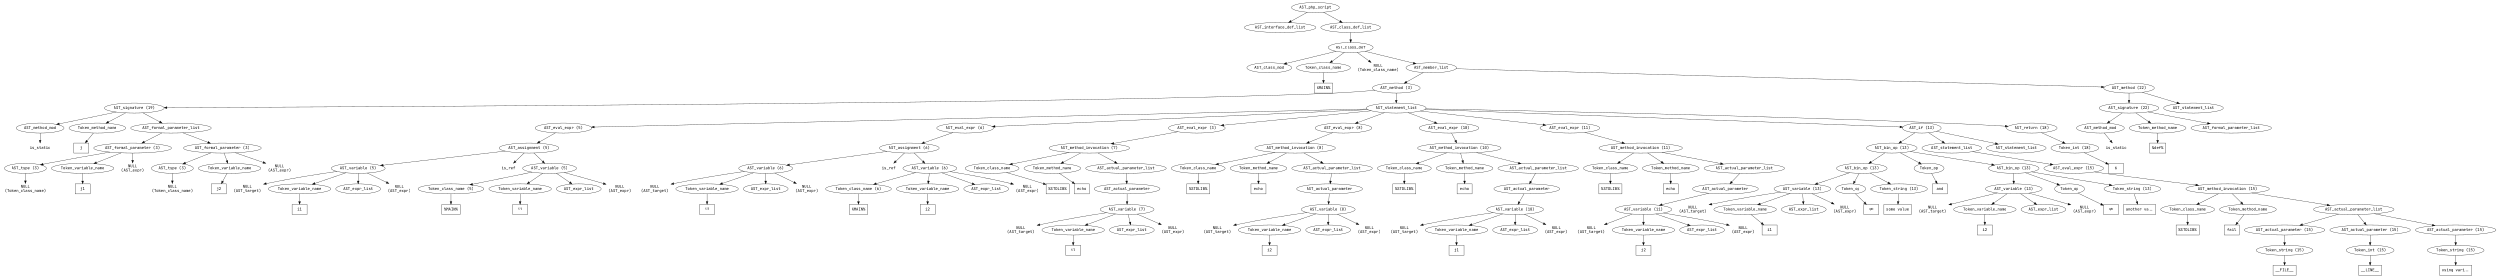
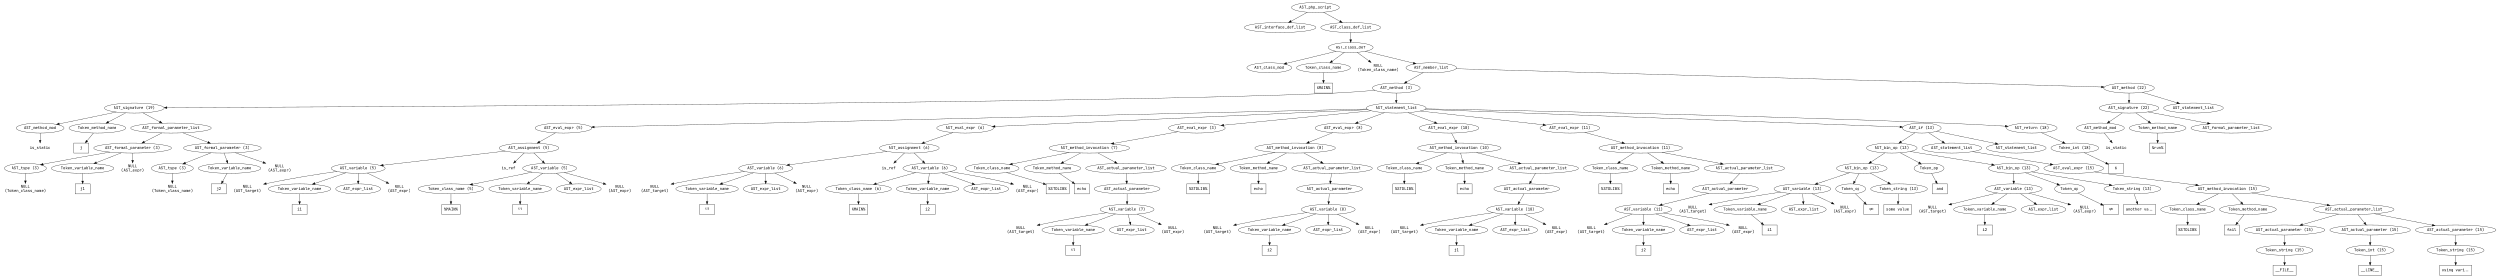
node "%def%": label "%def%" -> "%run%"
